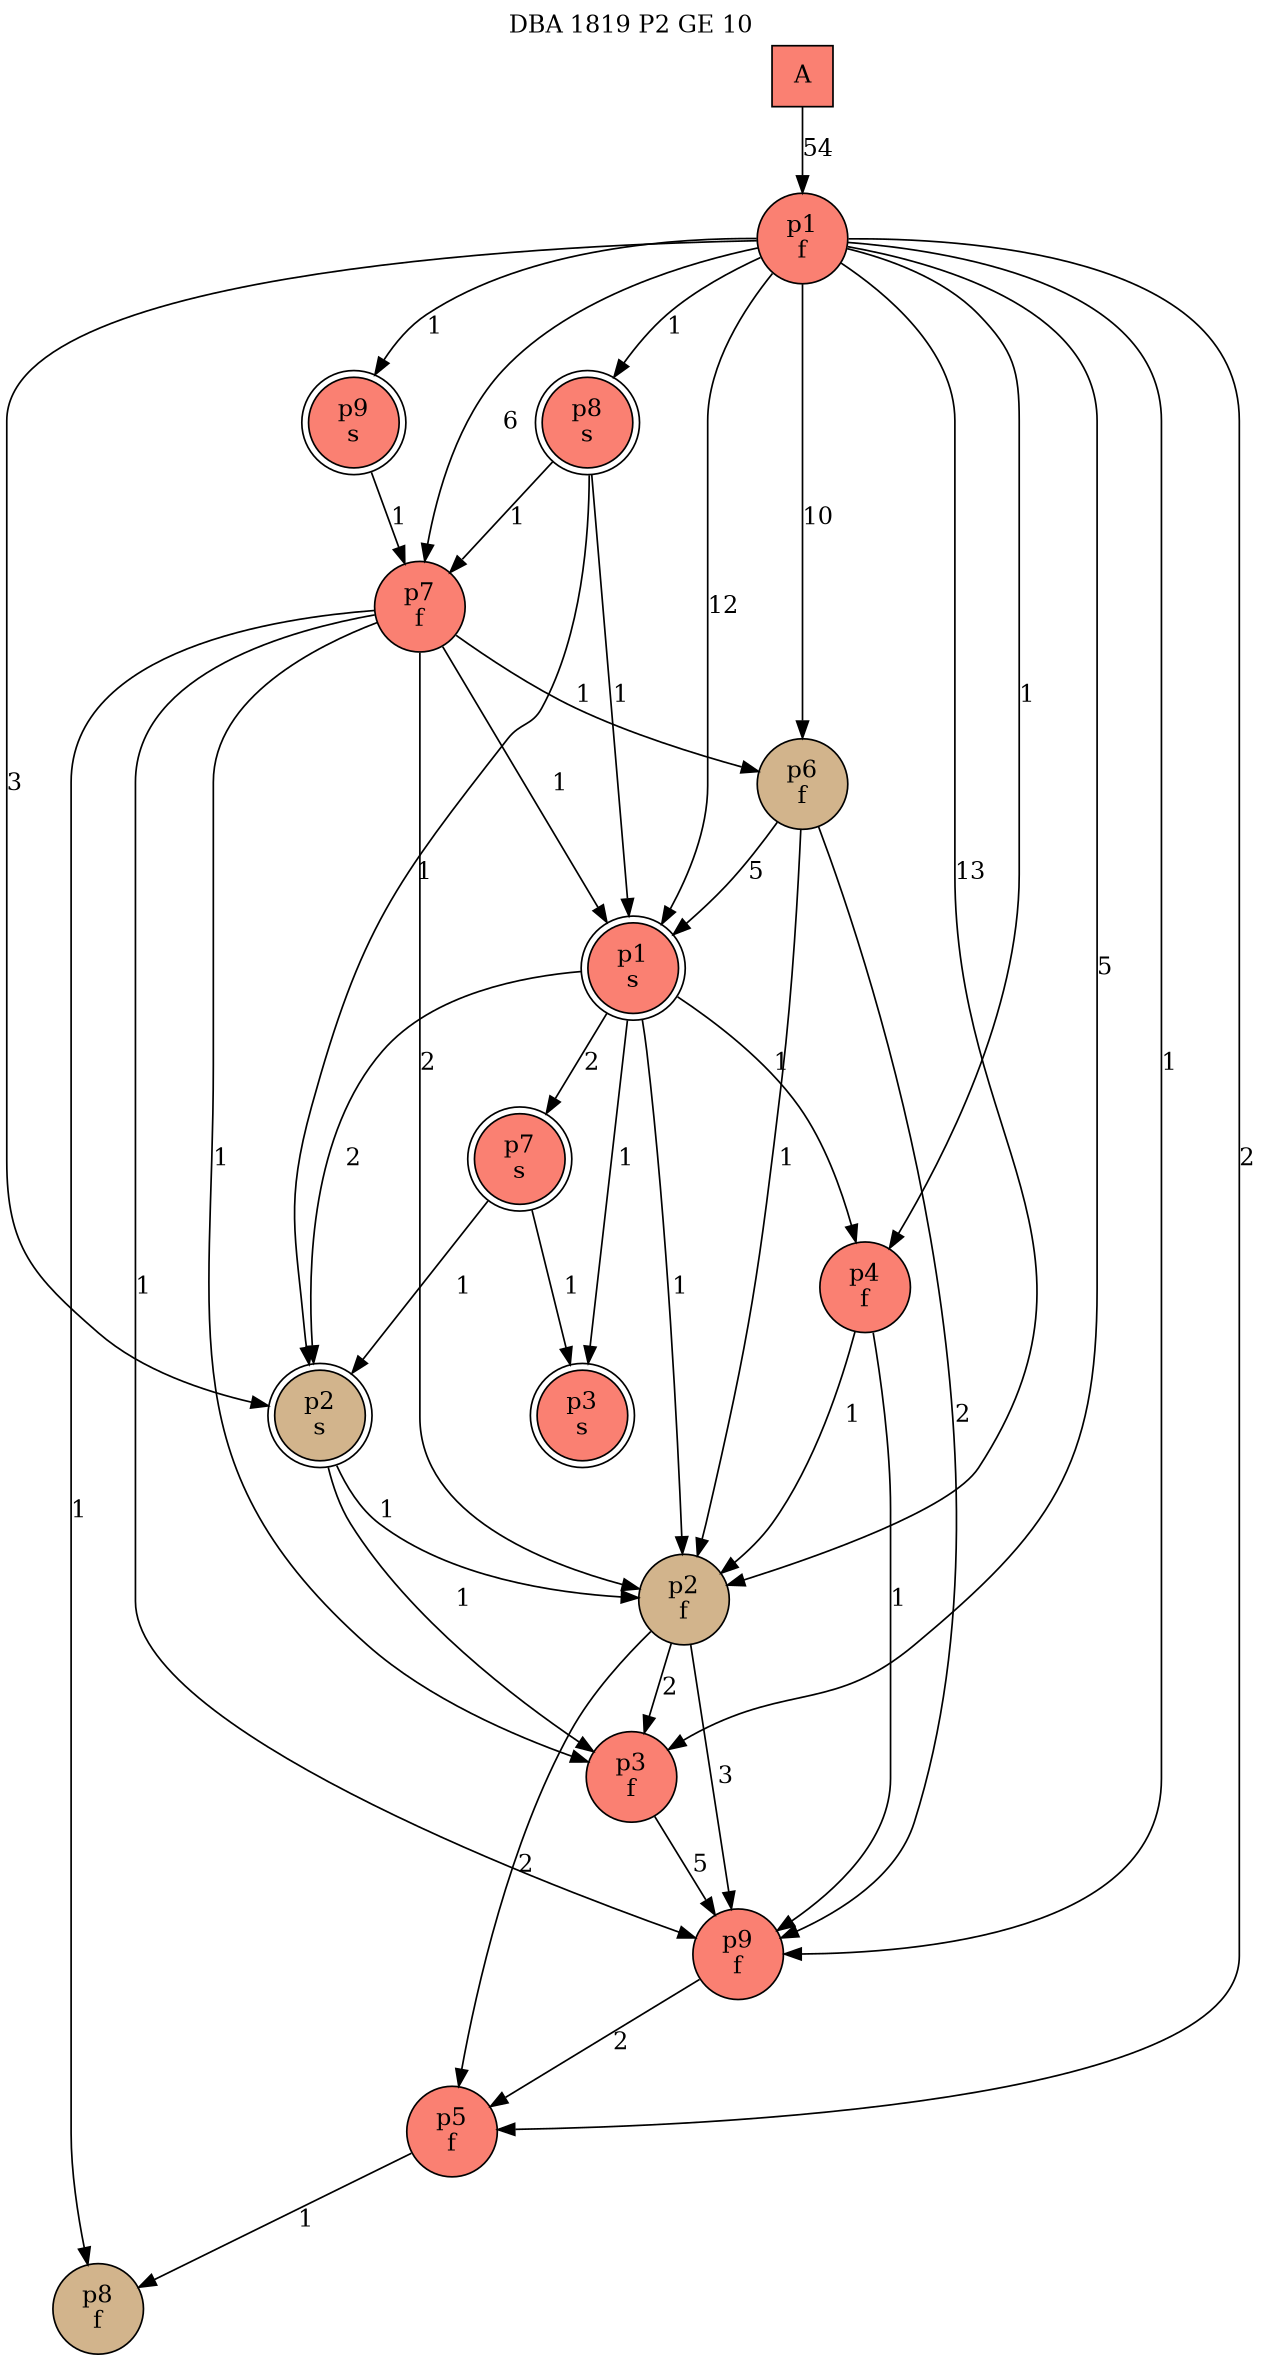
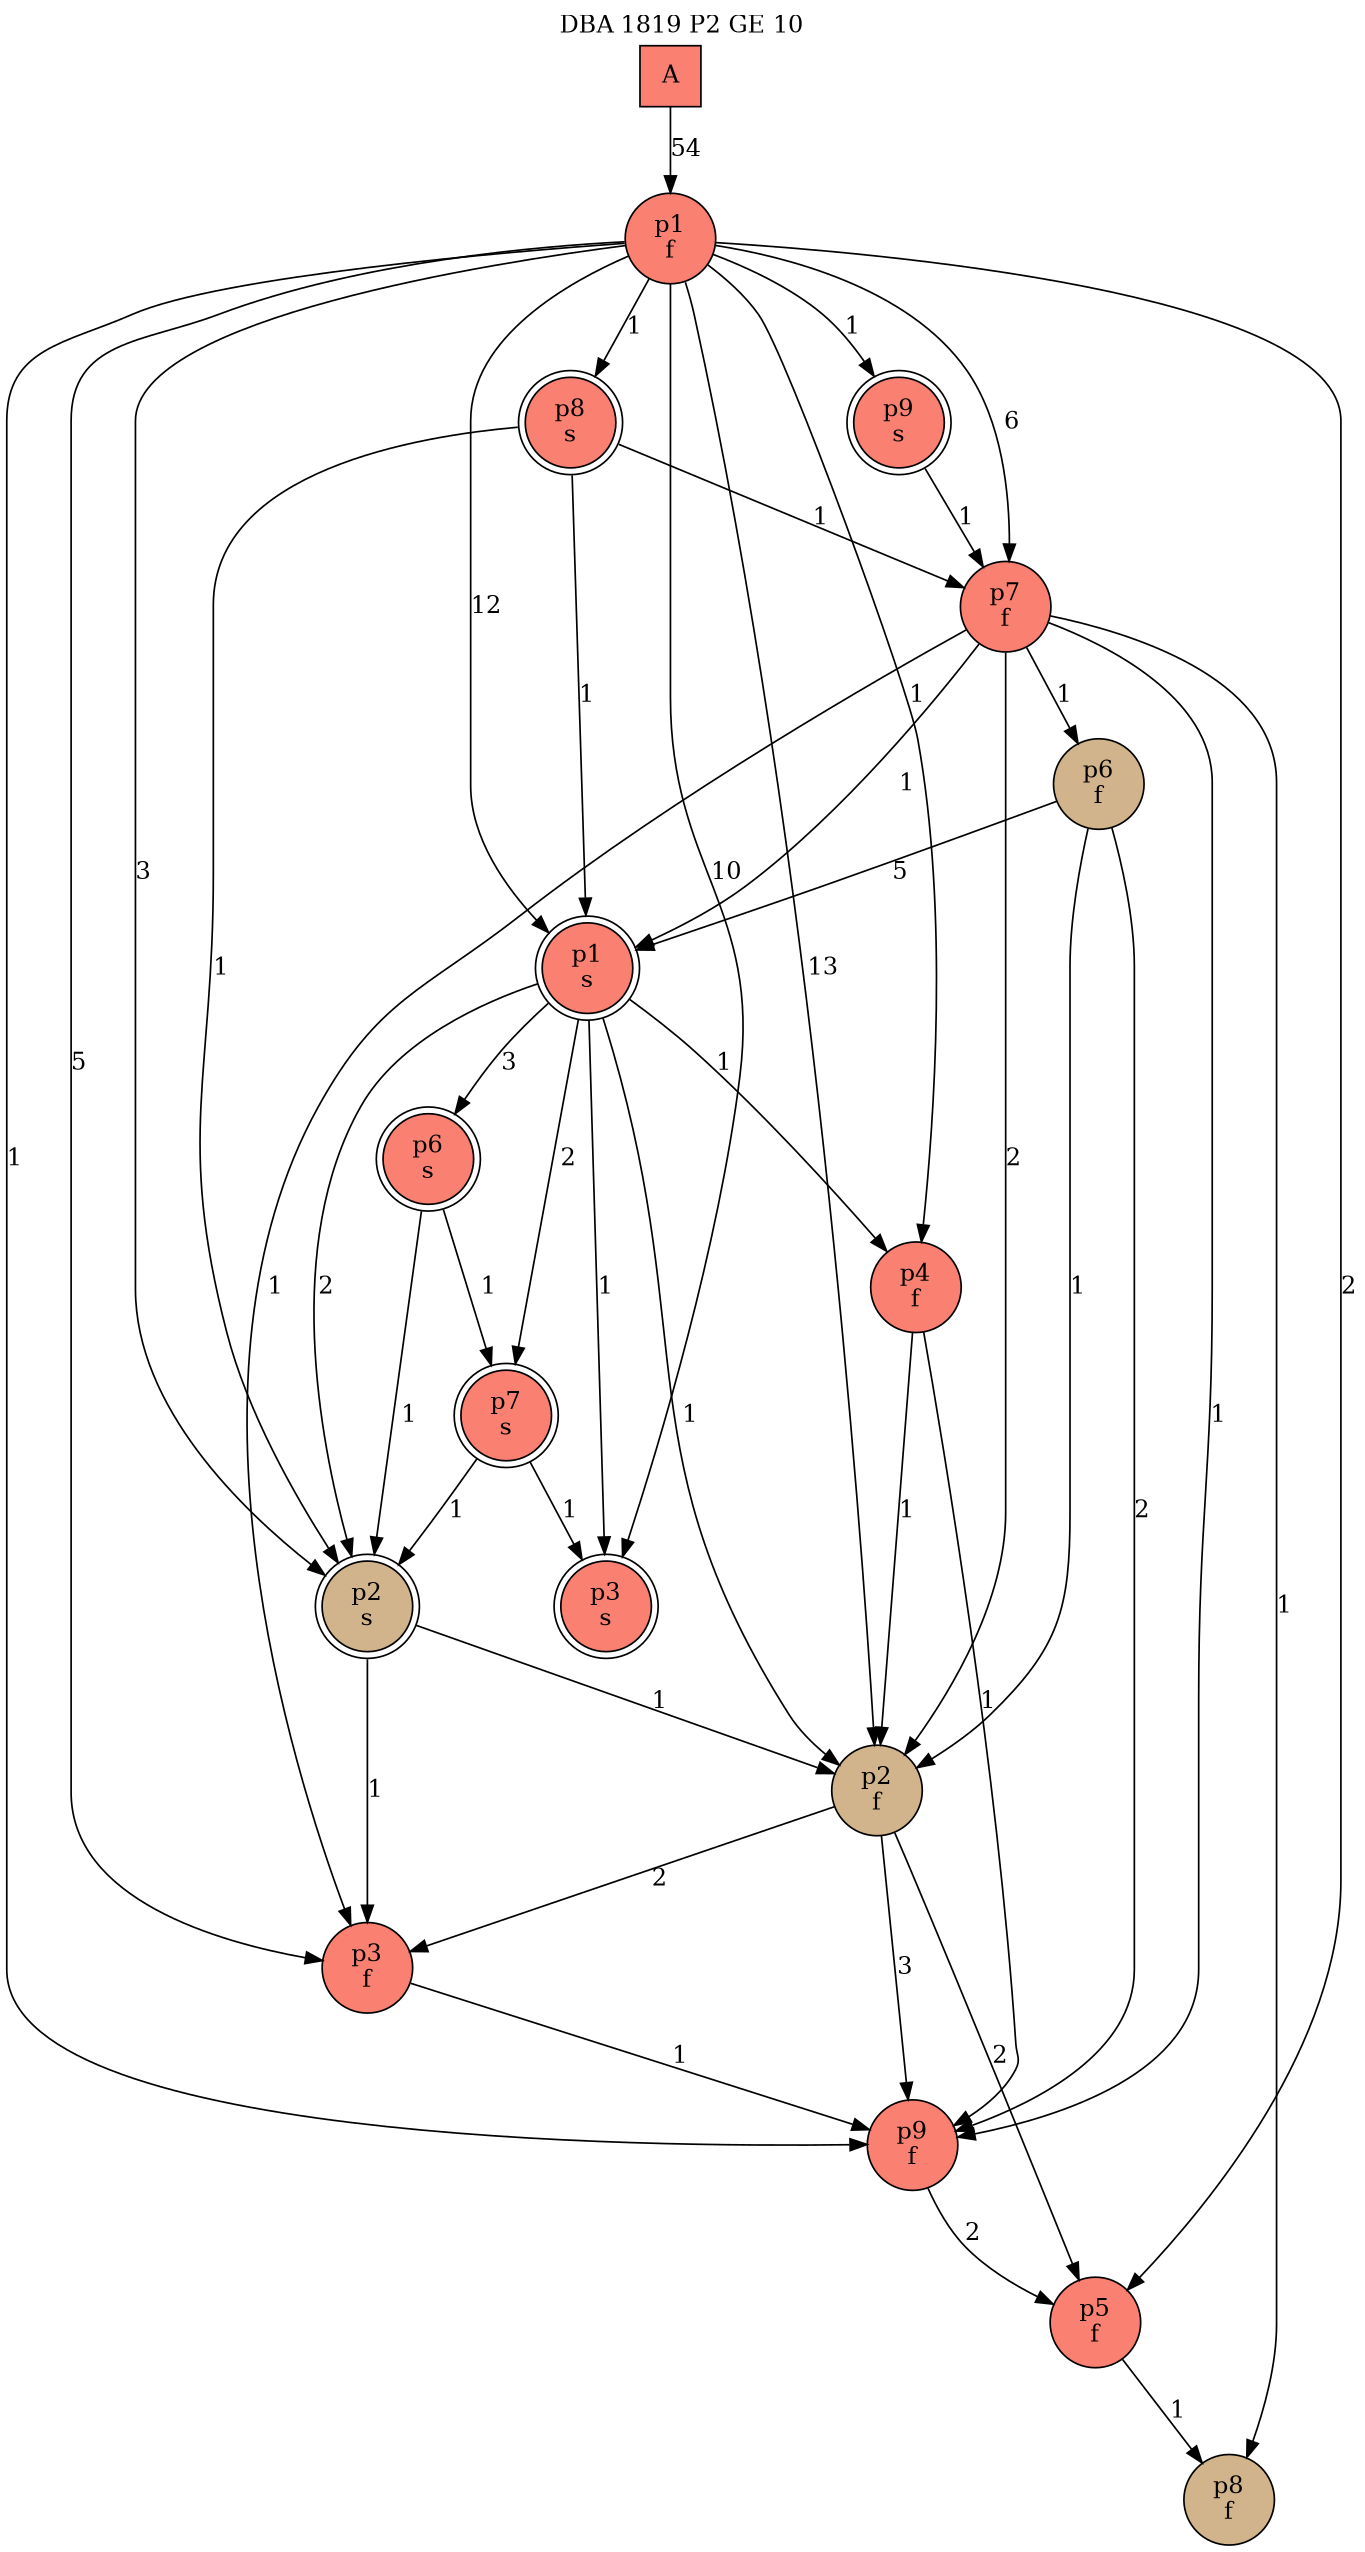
edge "p1 f" -> "p6 f": now "p1 f" -> "p3 s"
node "p6 s": added
edge "p3 f" -> "p9 f": label "5" -> "1"
